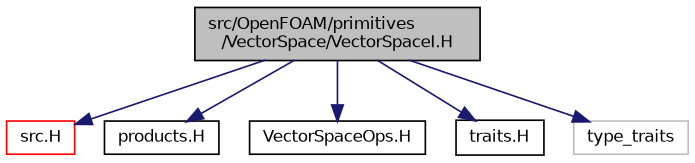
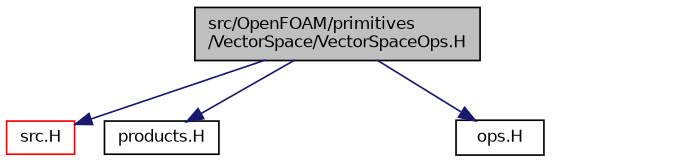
node "src/OpenFOAM/primitives /VectorSpace/VectorSpaceI.H": label "src/OpenFOAM/primitives /VectorSpace/VectorSpaceI.H" -> "src/OpenFOAM/primitives /VectorSpace/VectorSpaceOps.H"
node "VectorSpaceOps.H": removed
node "traits.H": label "traits.H" -> "ops.H"
node "type_traits": removed
